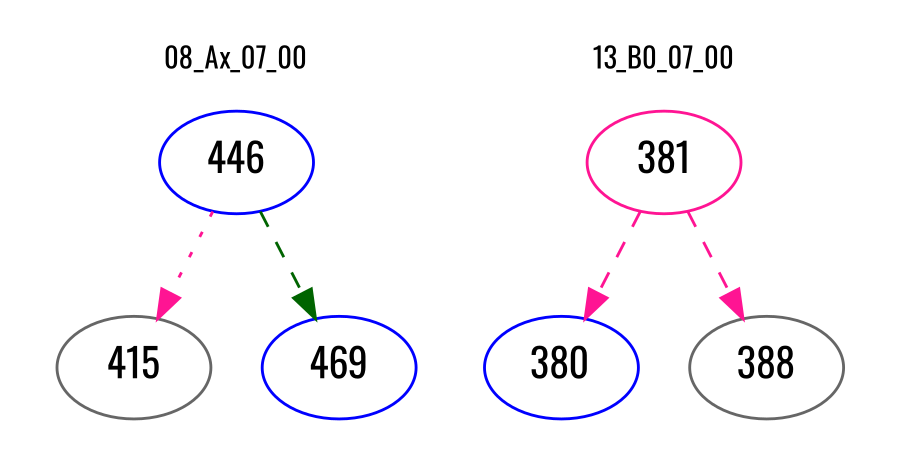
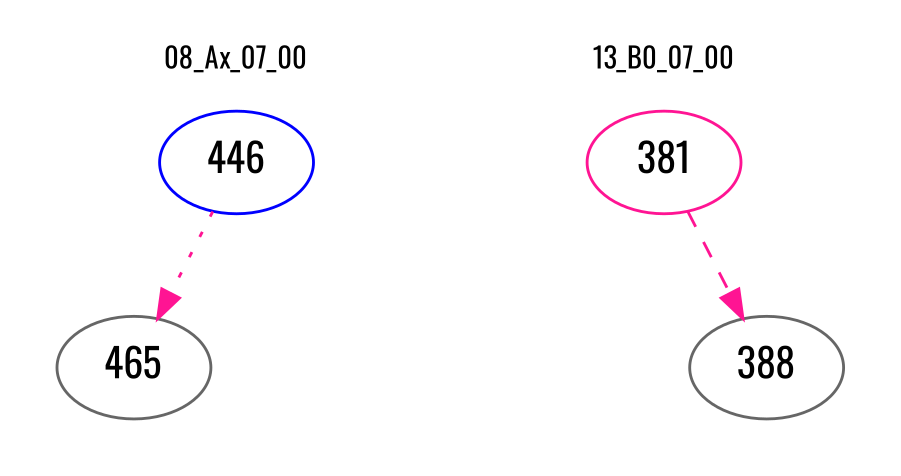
node "415": label "415" -> "465"
node "469": removed
node "380": removed
